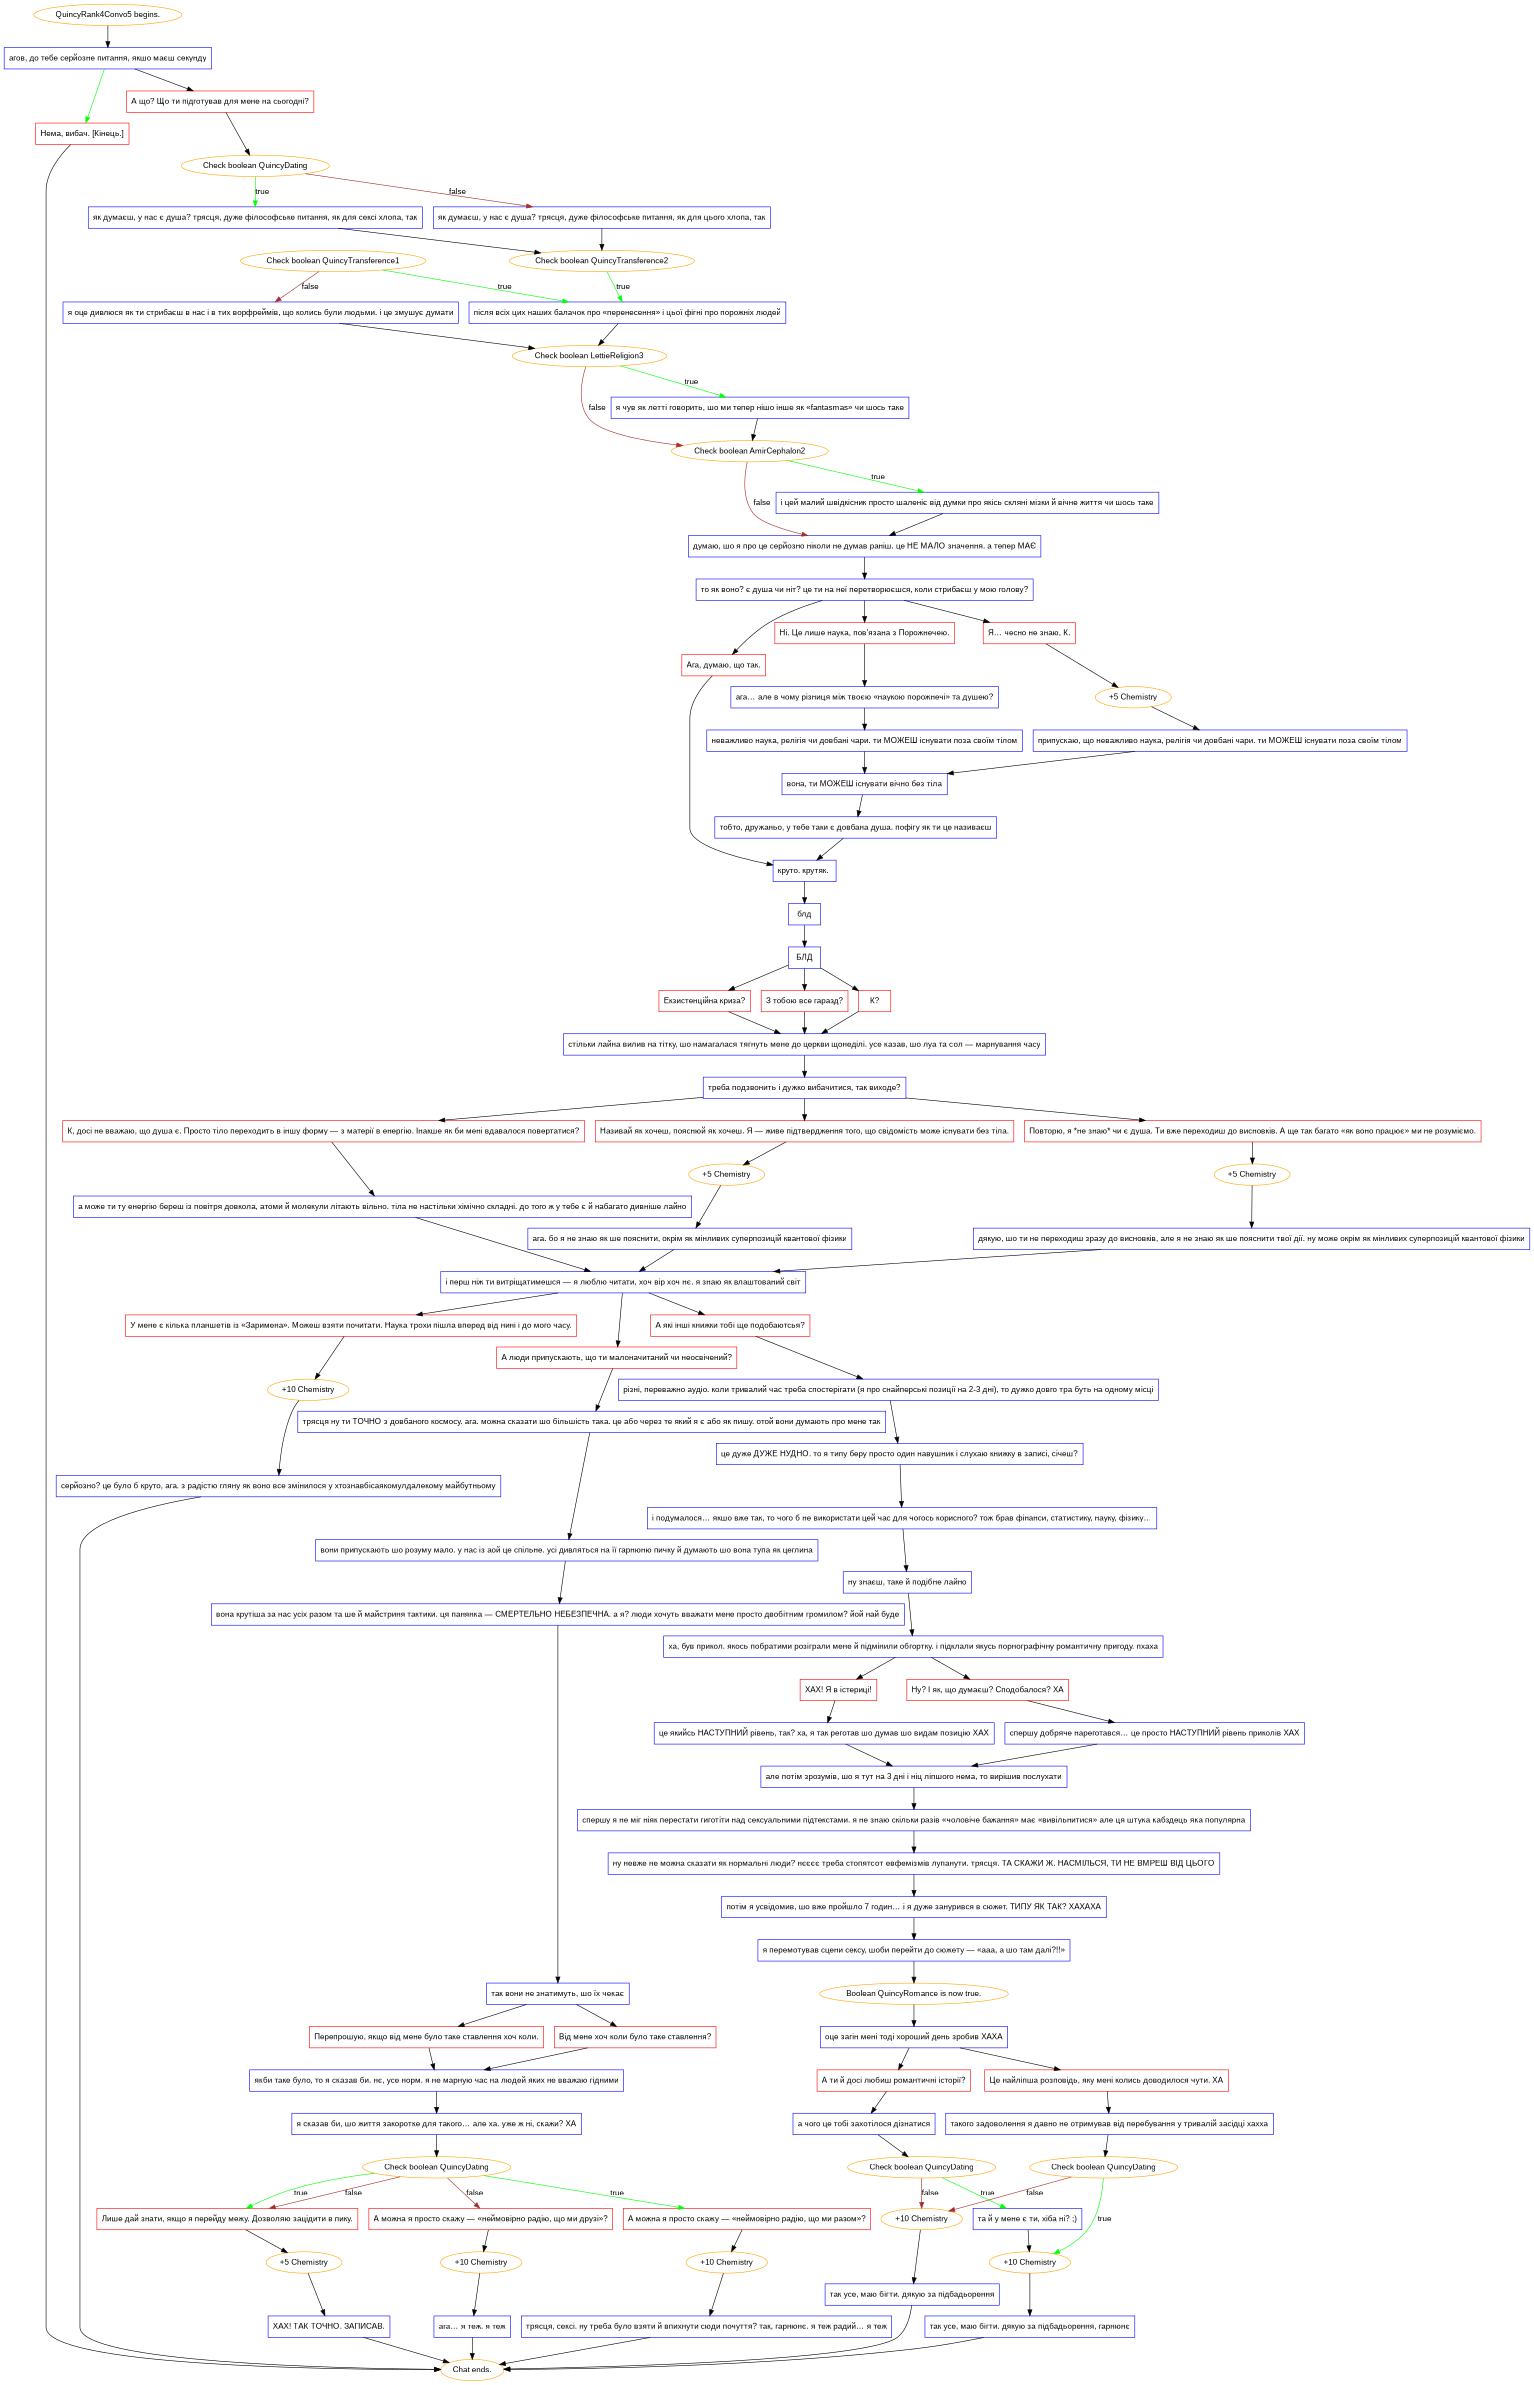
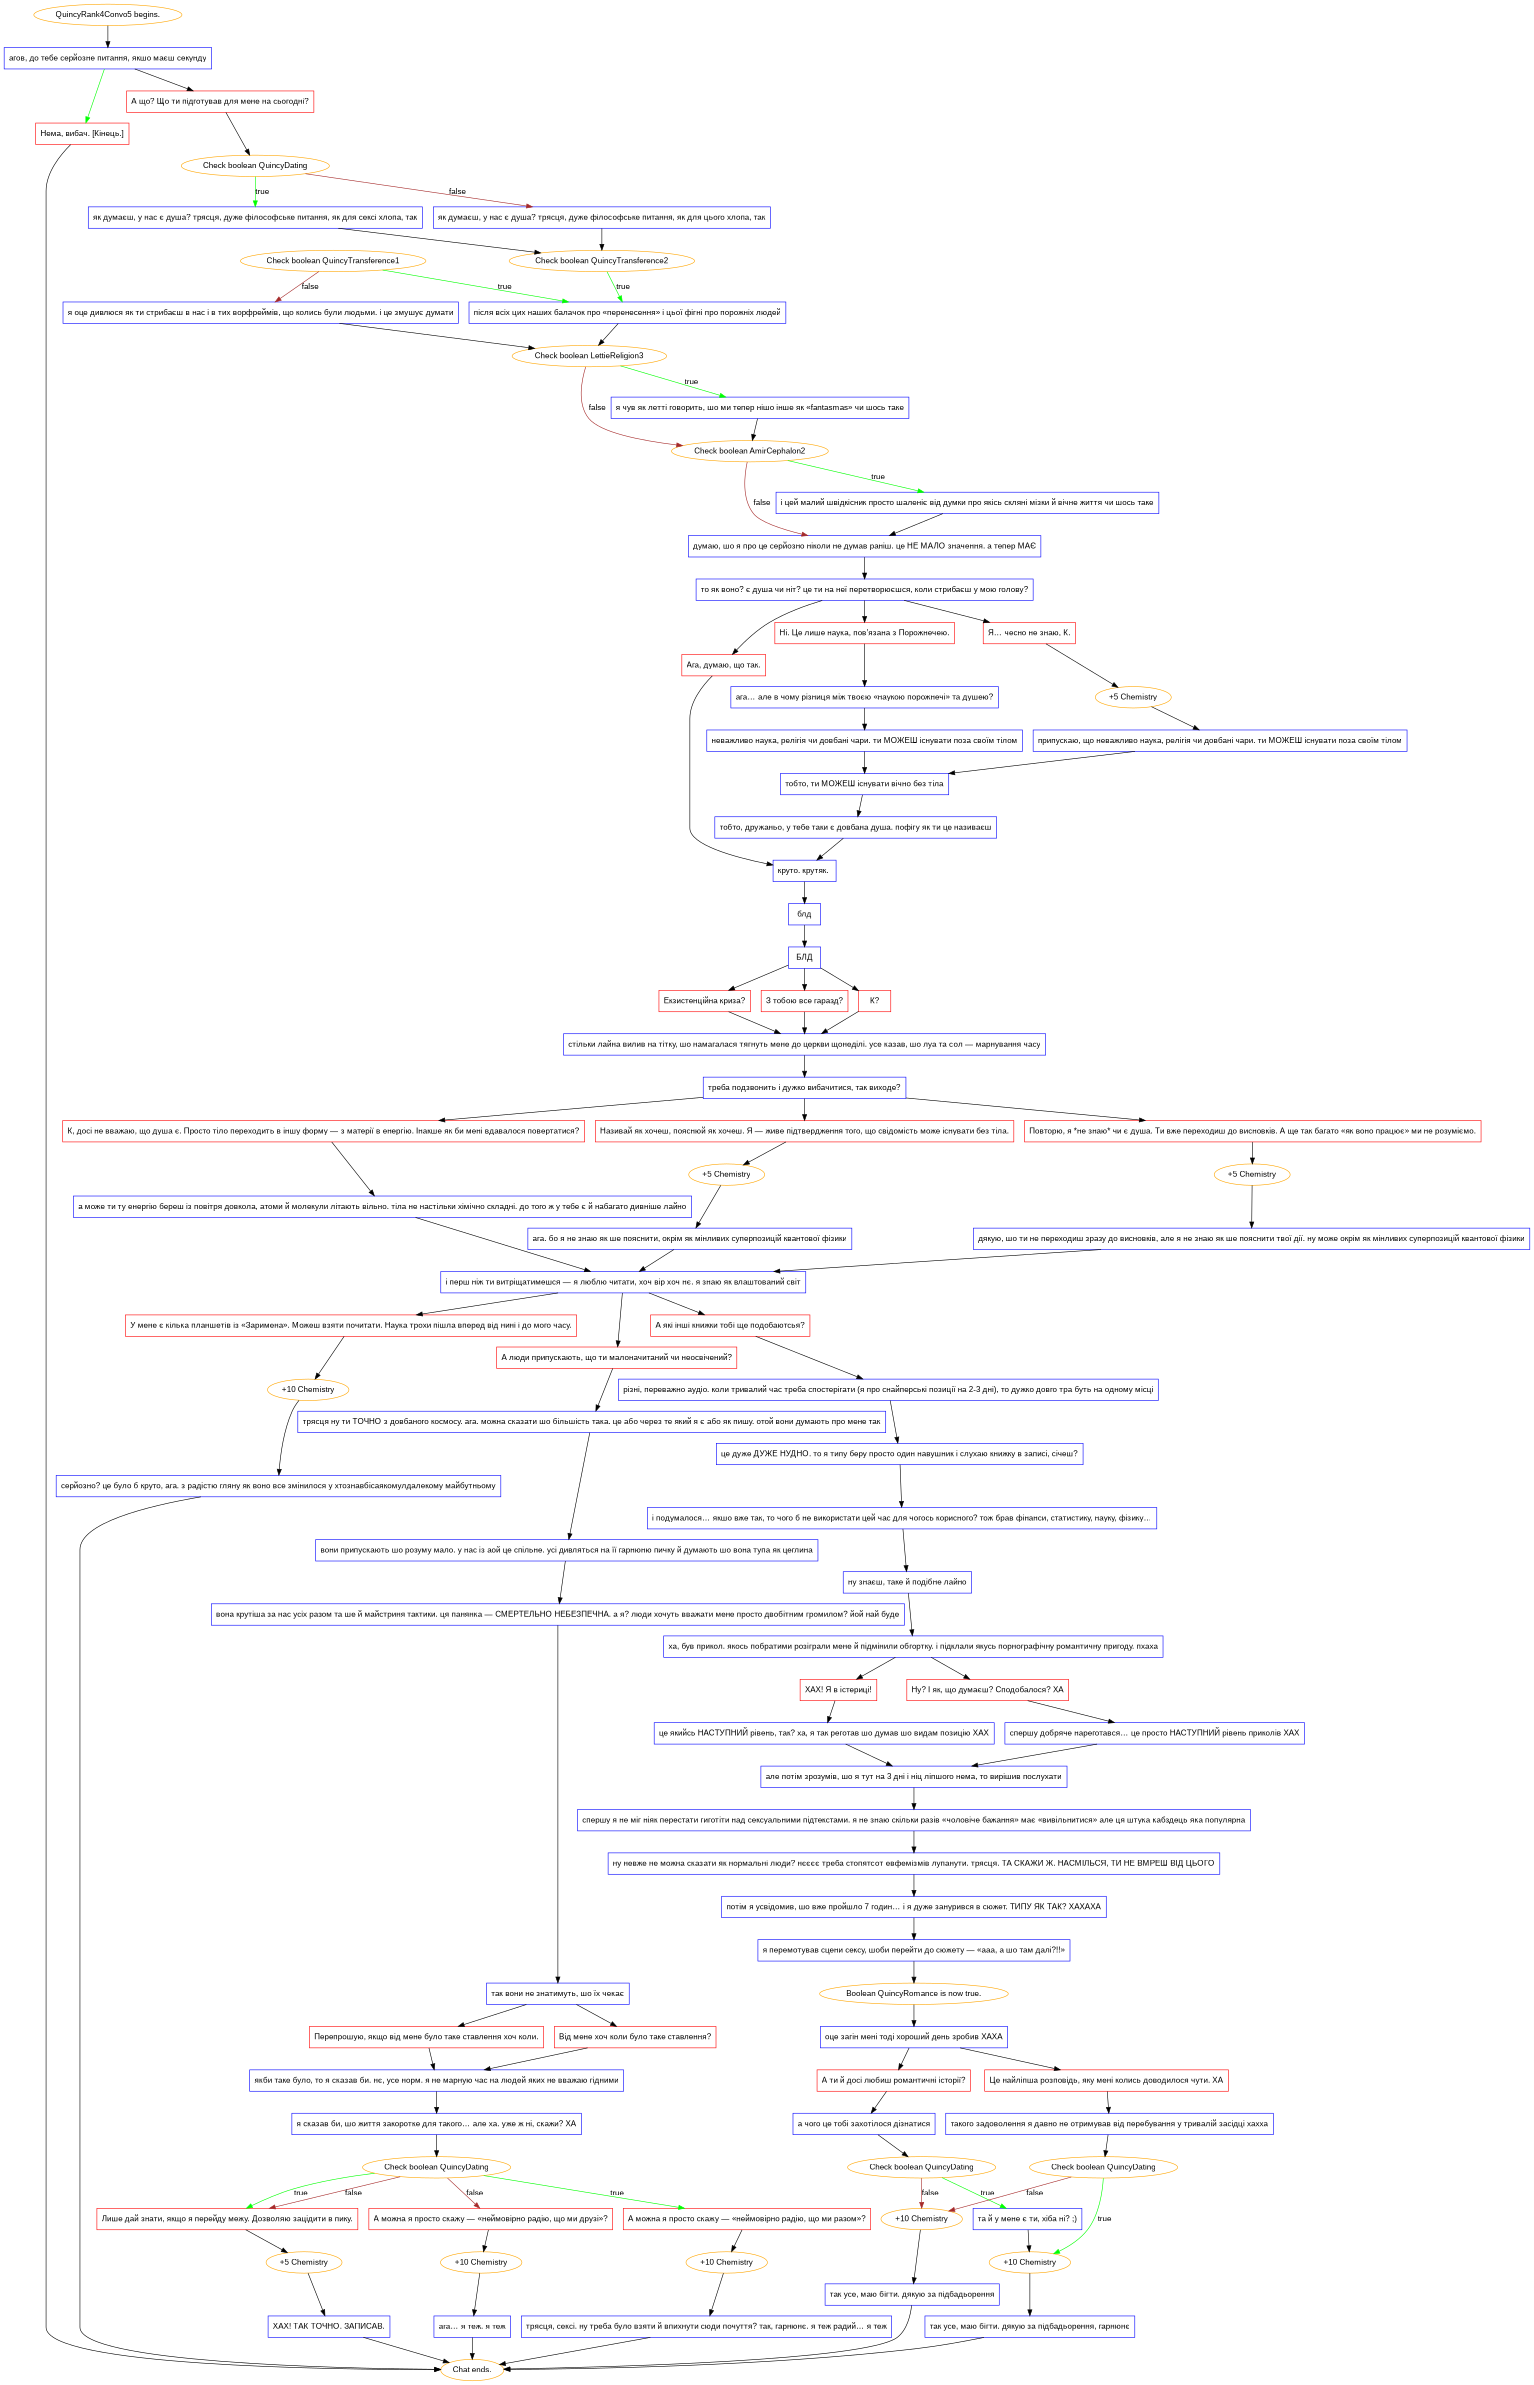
node "вона, ти МОЖЕШ існувати вічно без тіла": label "вона, ти МОЖЕШ існувати вічно без тіла" -> "тобто, ти МОЖЕШ існувати вічно без тіла"
